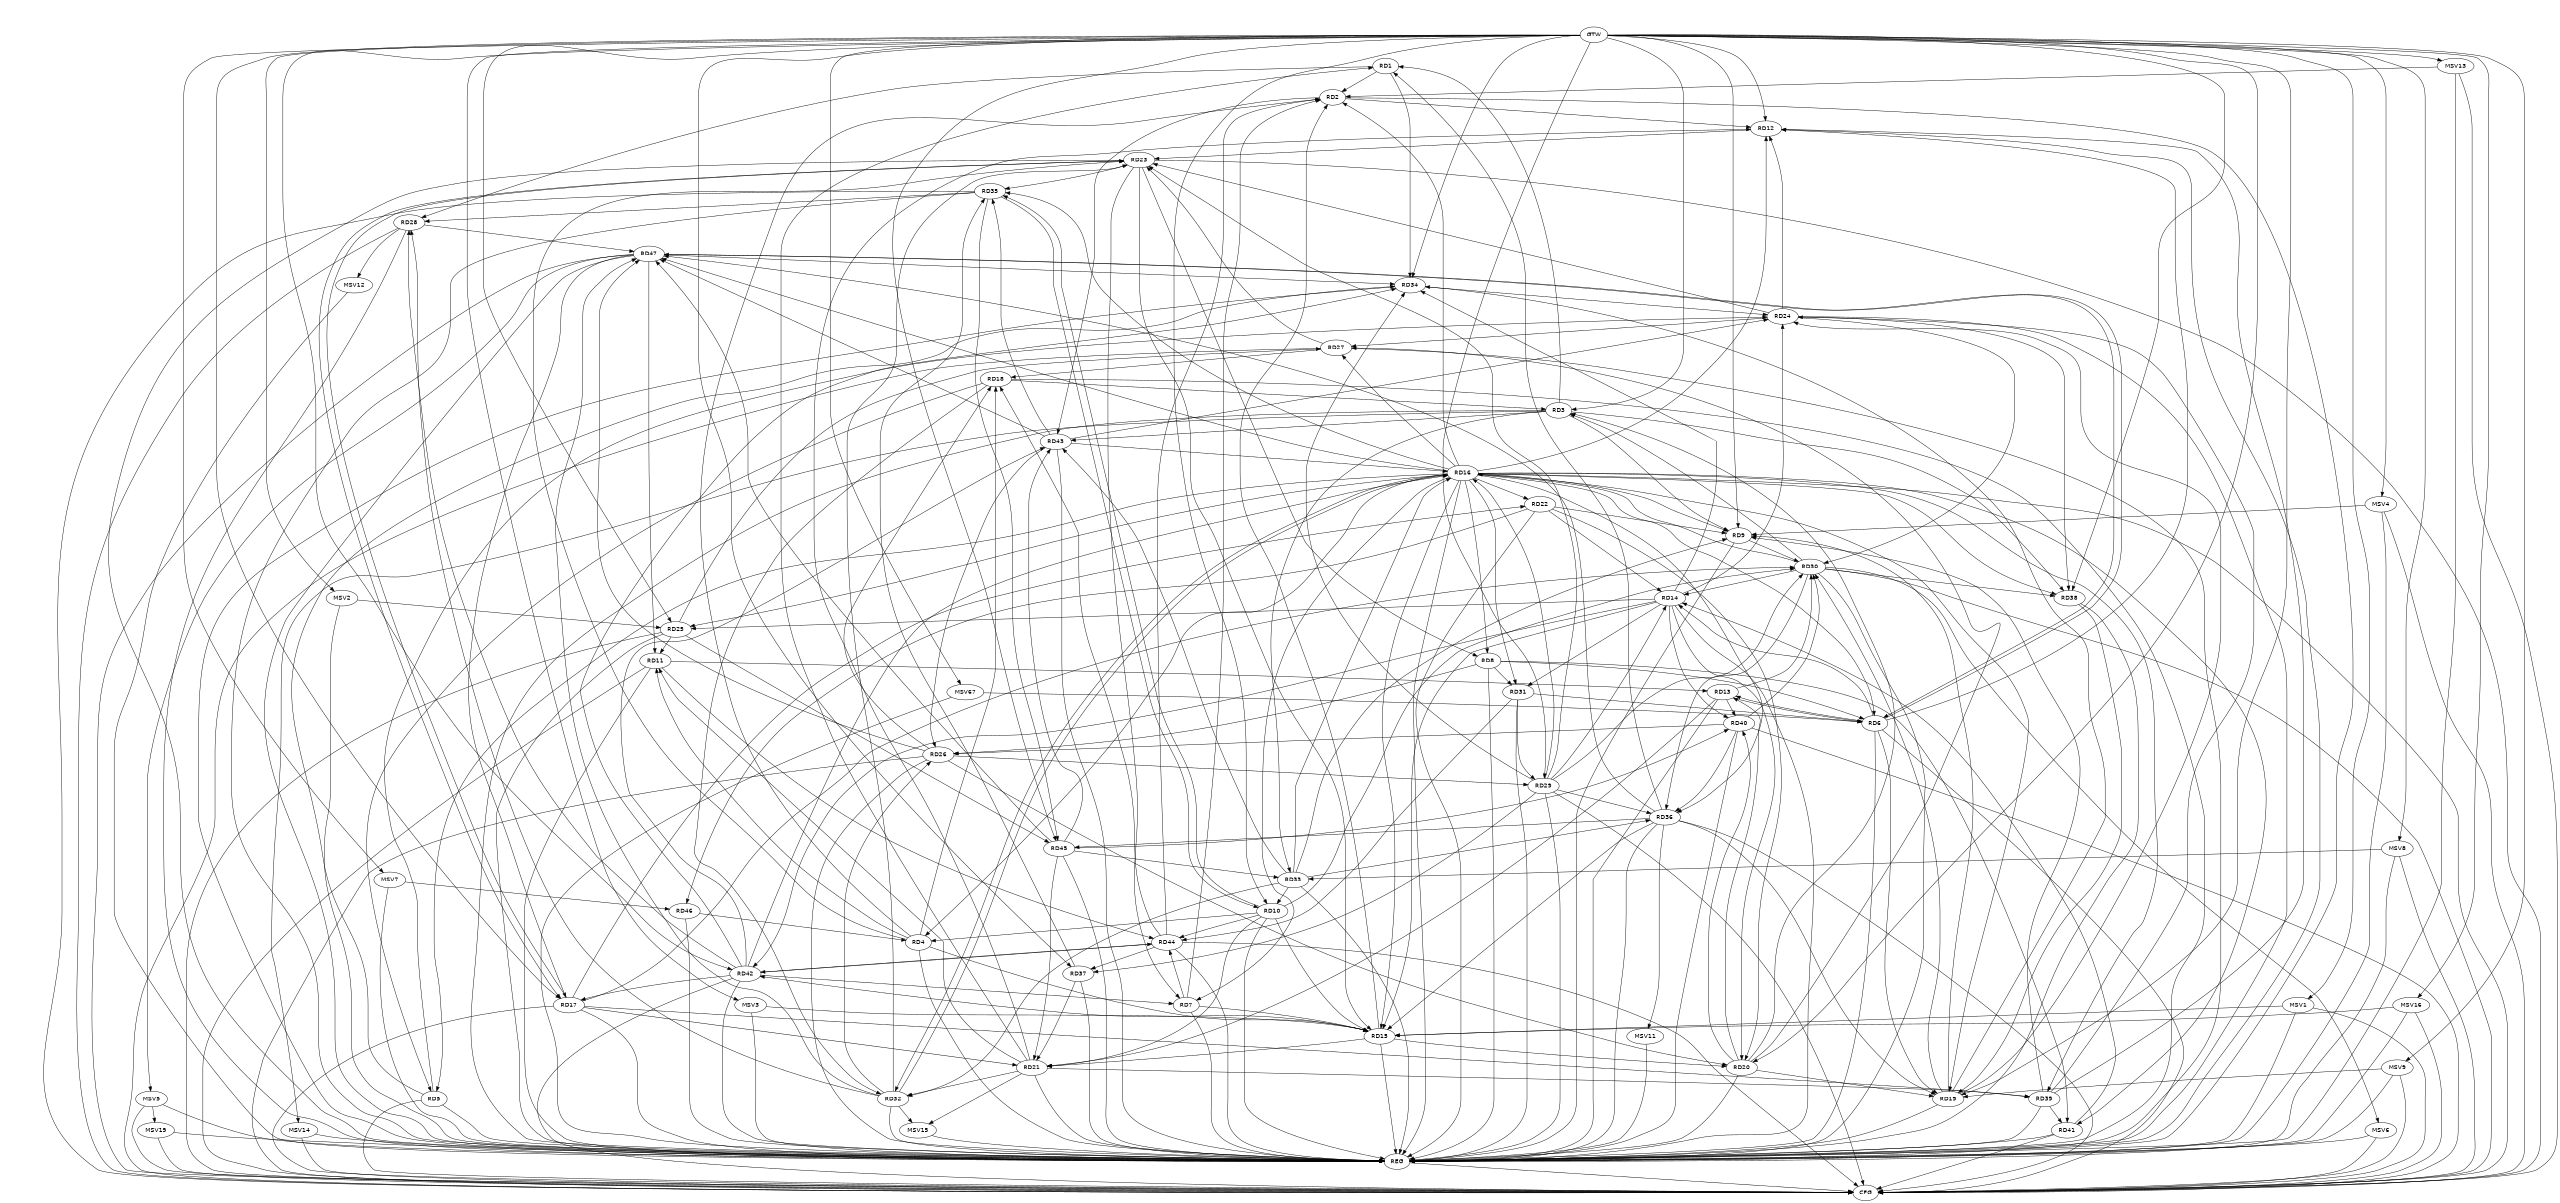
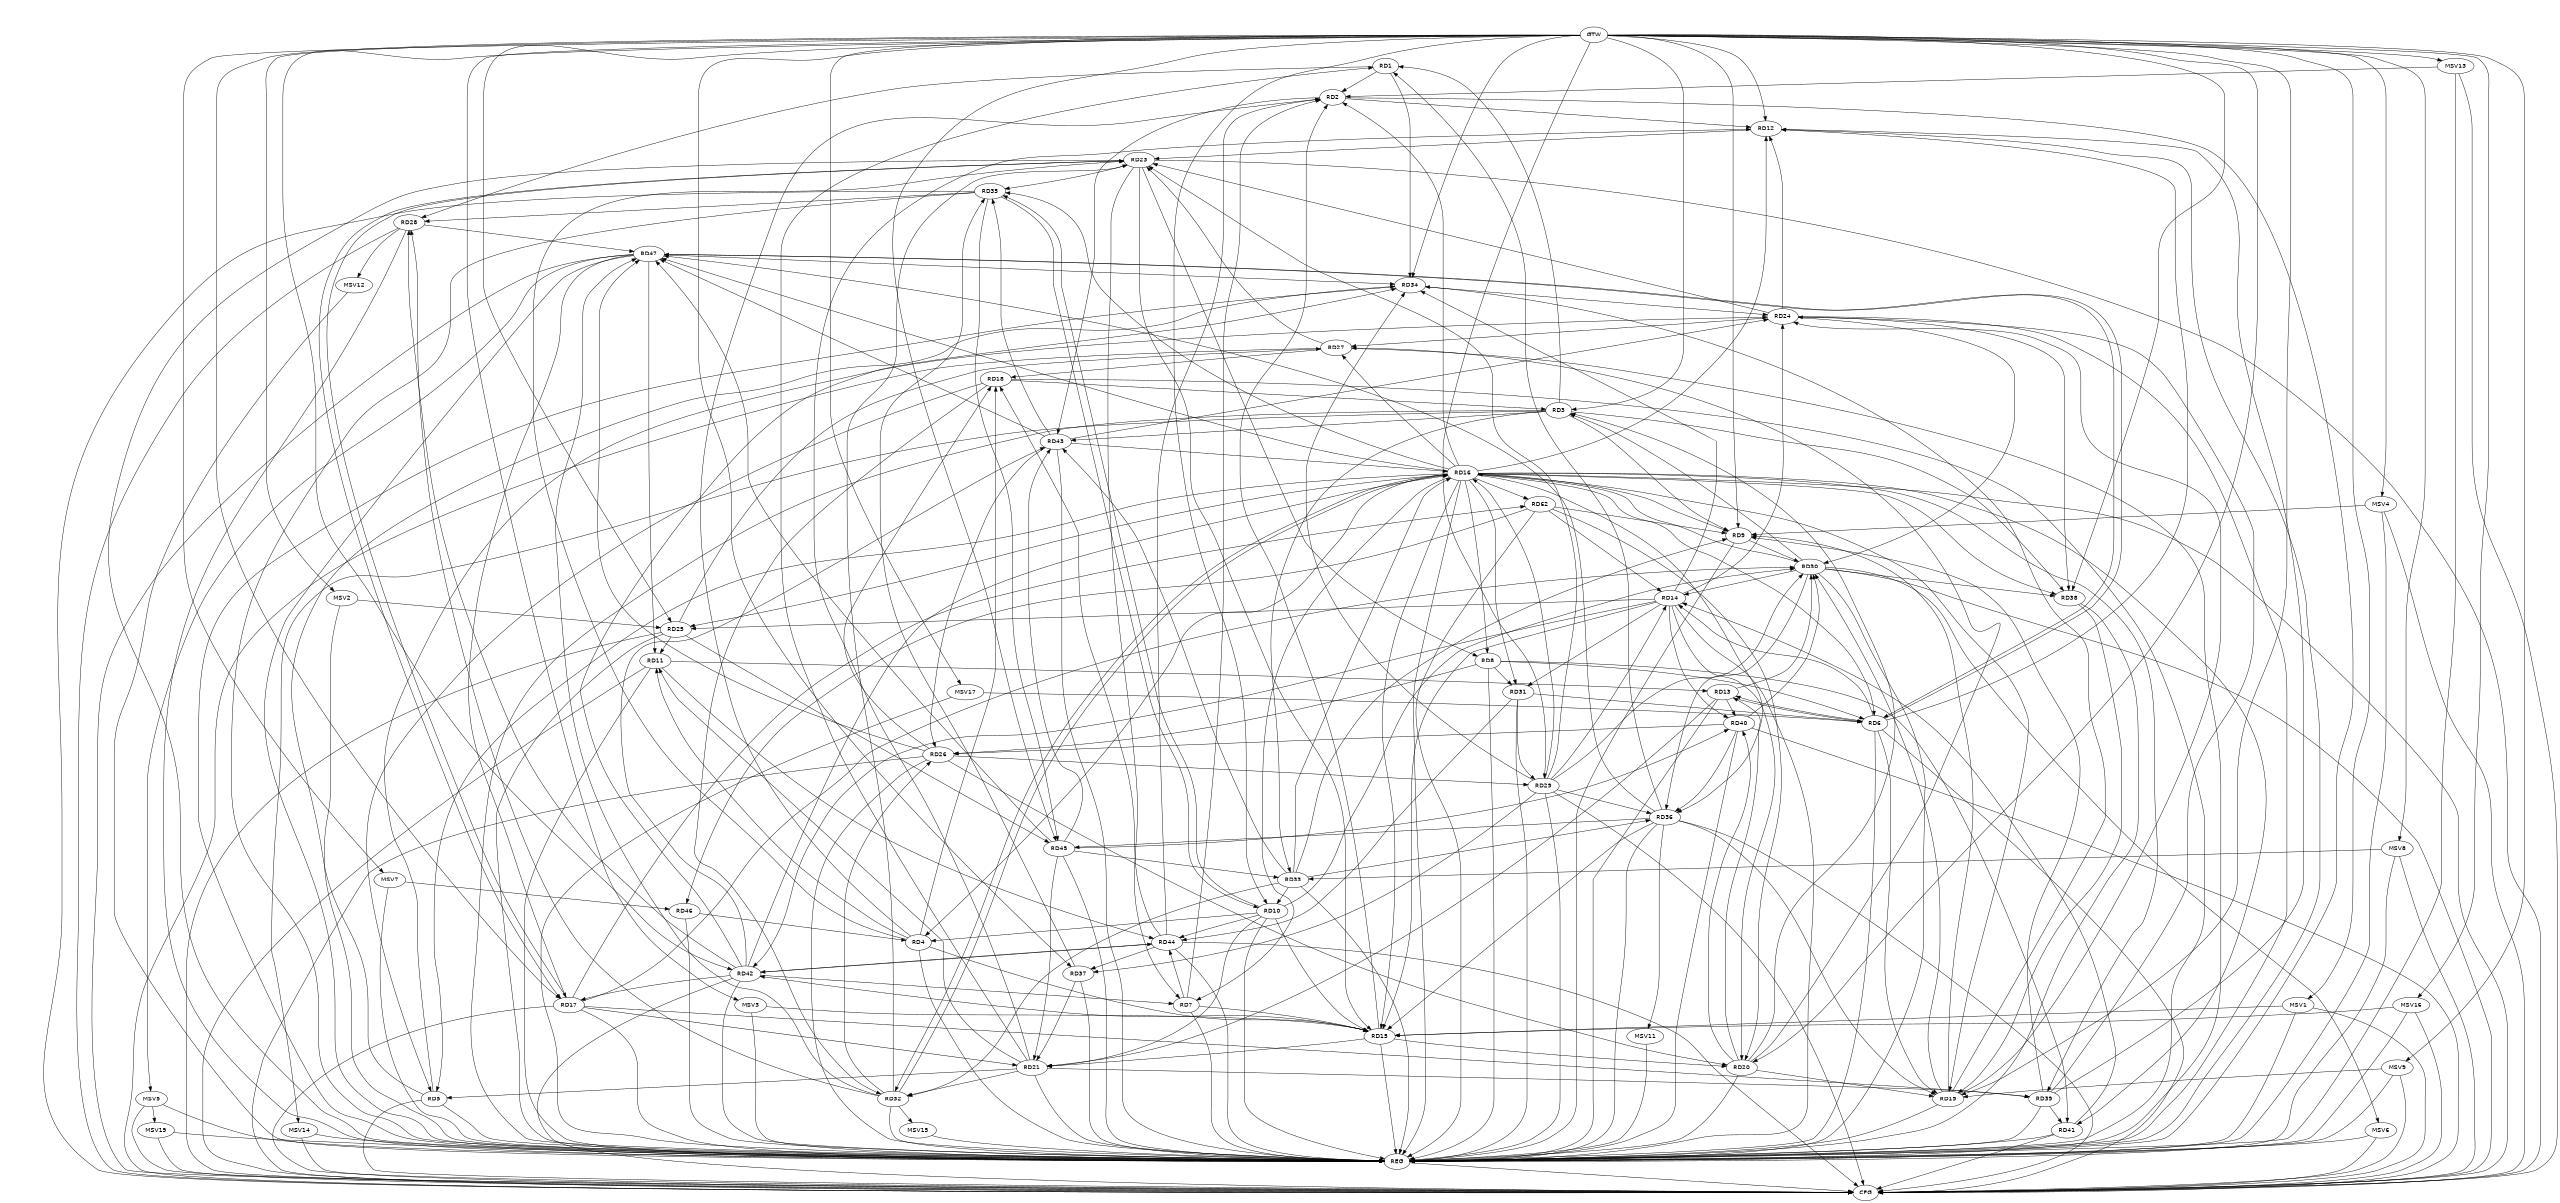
node "RD22": label "RD22" -> "RD62"
node "MSV67": label "MSV67" -> "MSV17"
edge "RD21" -> "MSV15": now "RD21" -> "RD5"
